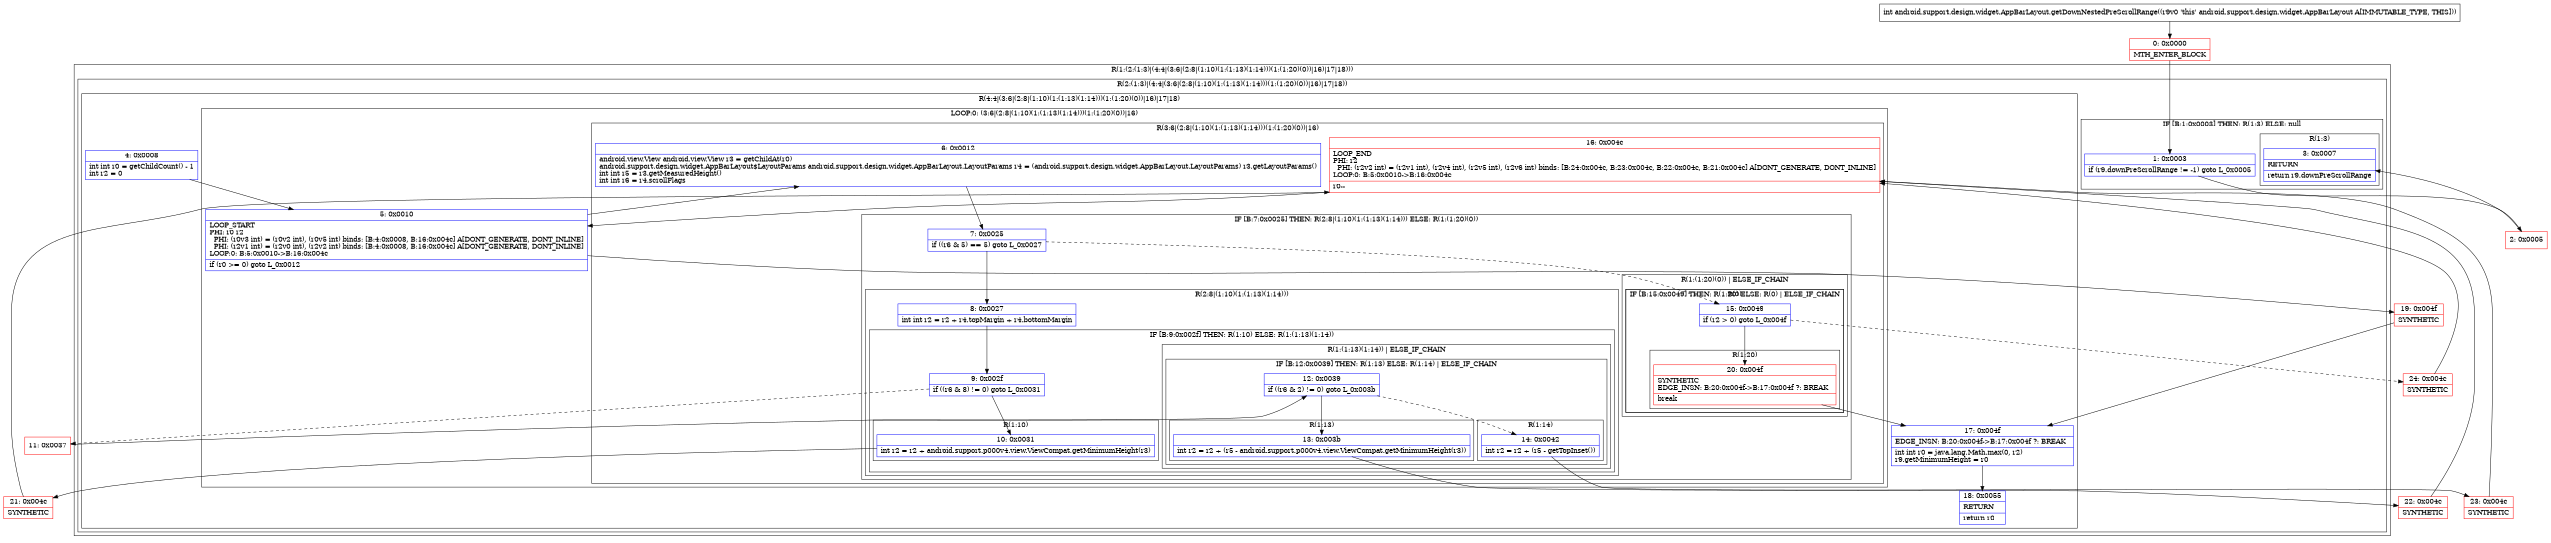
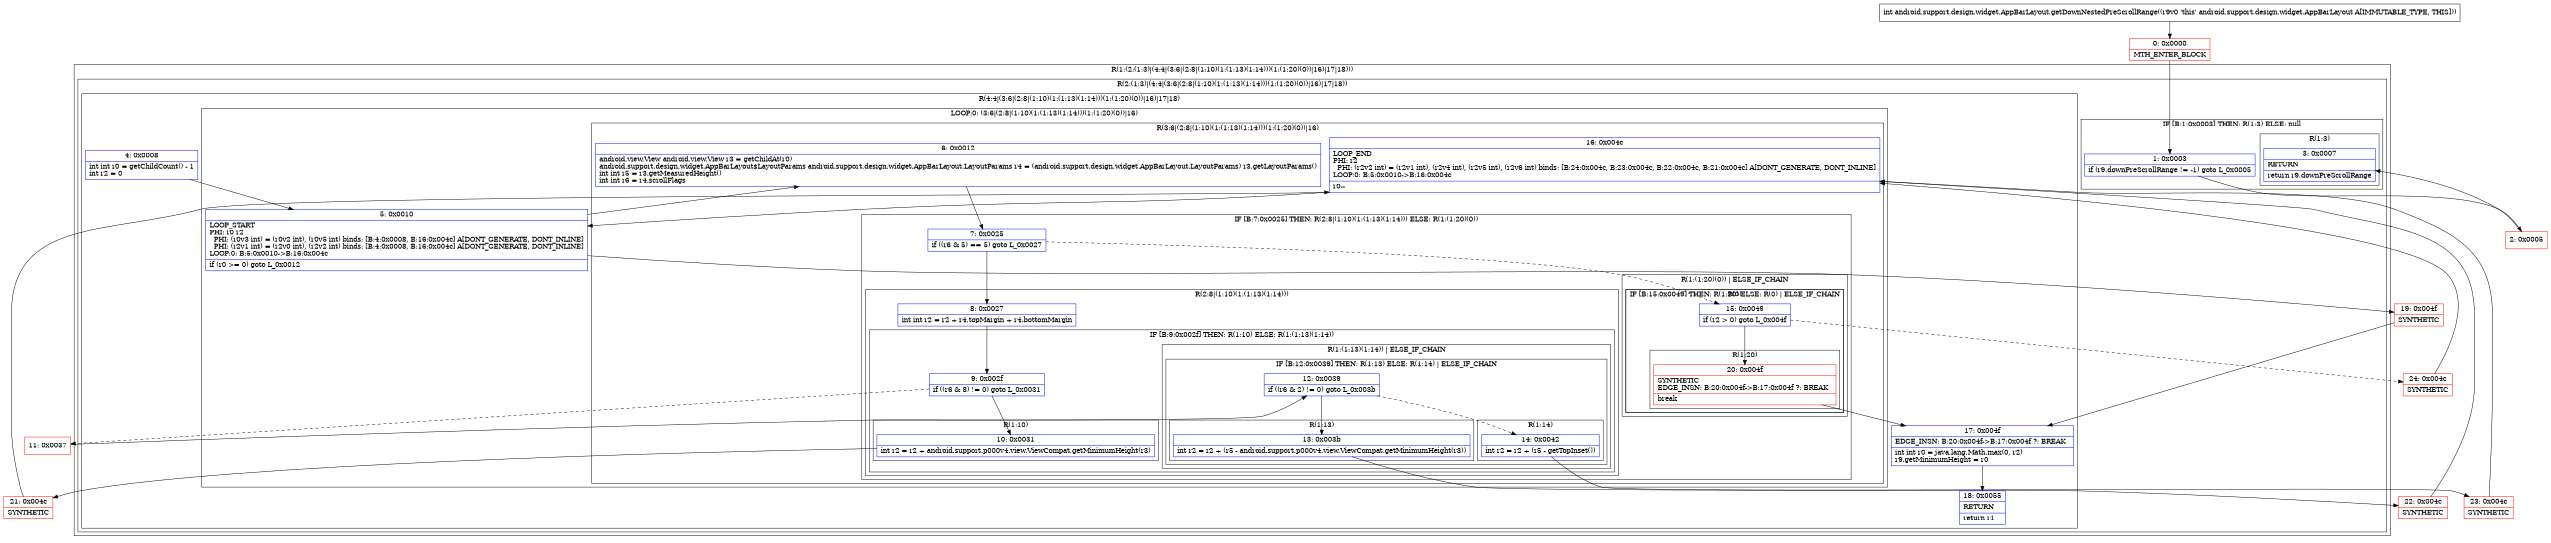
node "16: 0x004c": color red -> blue
node "18: 0x0055": text "return r0" -> "return r1"
